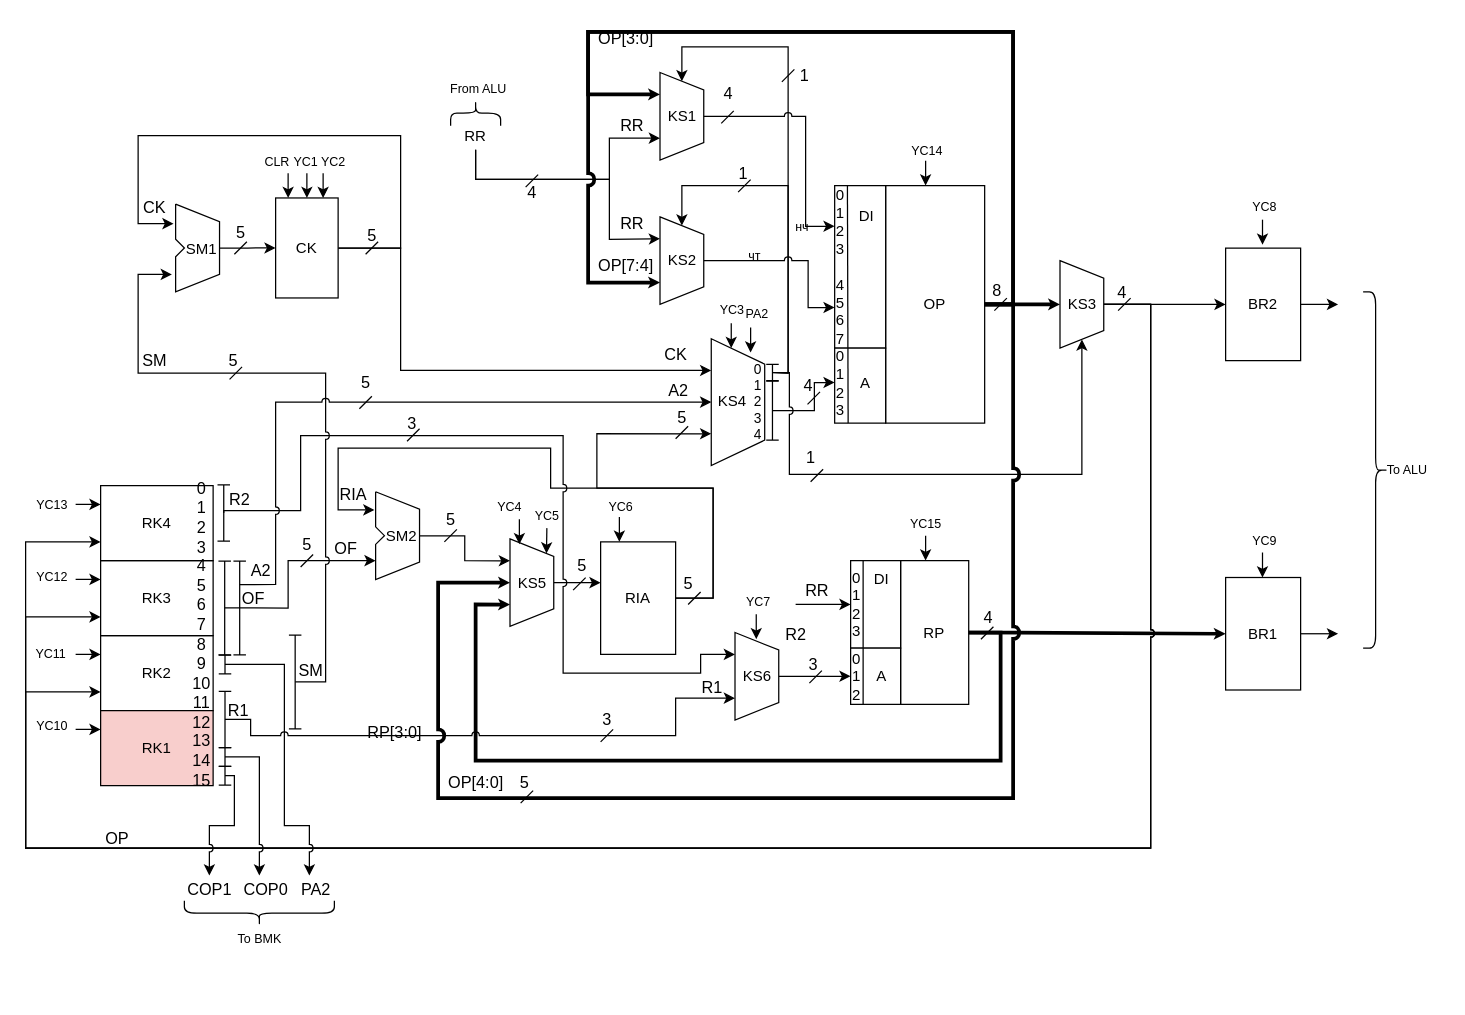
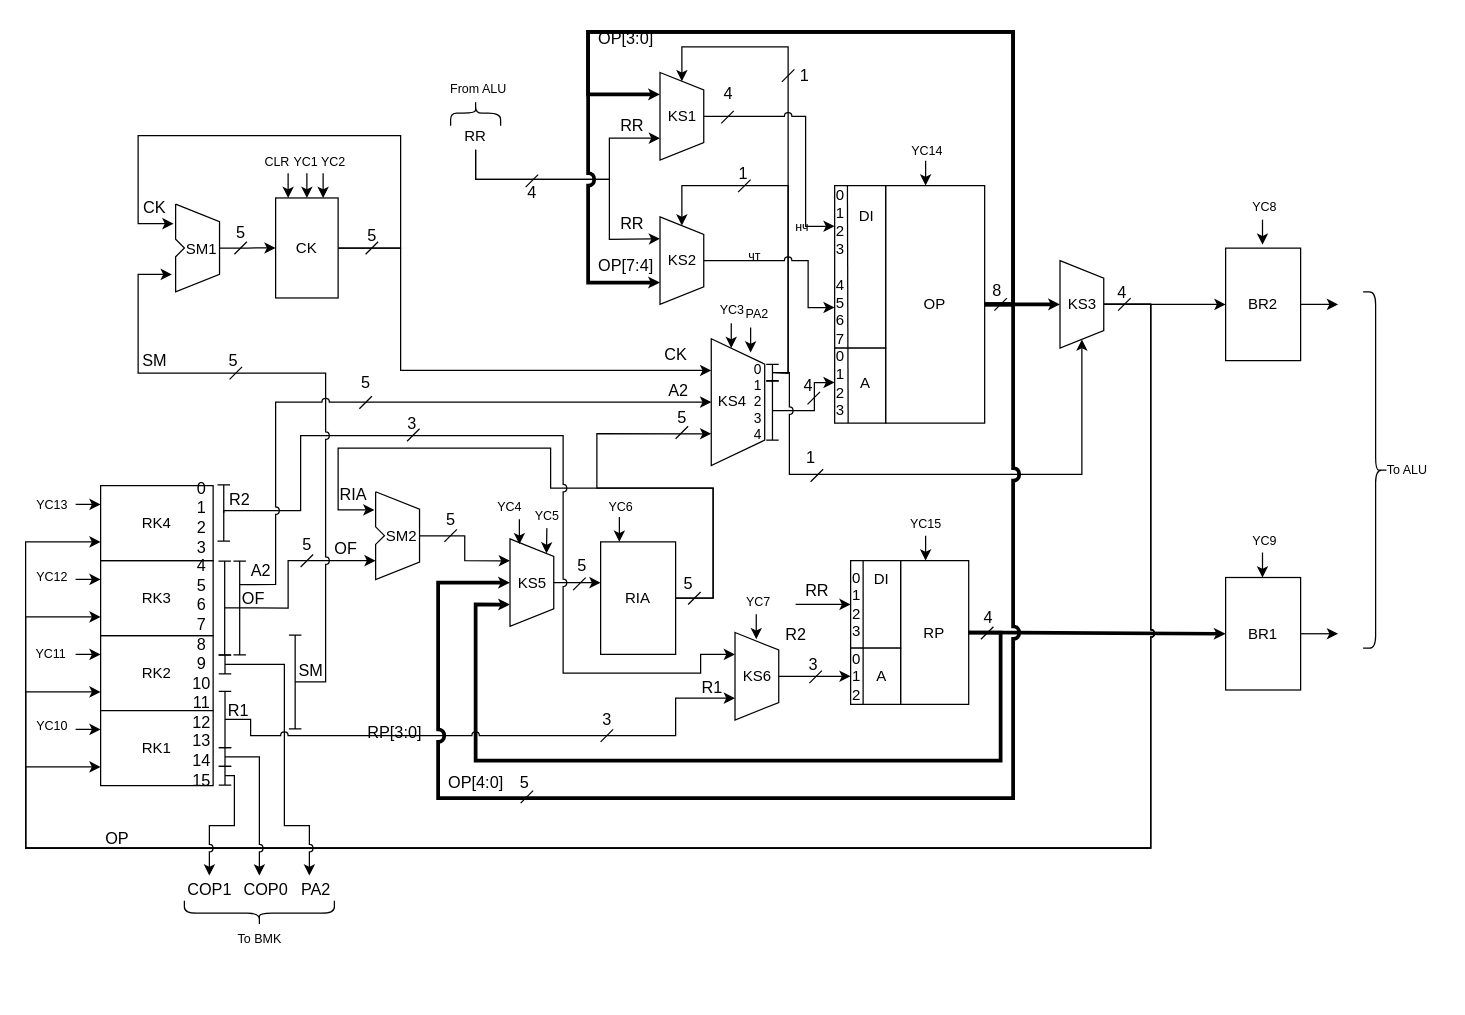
node "RK1": fillcolor #f8cecc -> #ffffff
edge "KS3" -> "RK1": added
